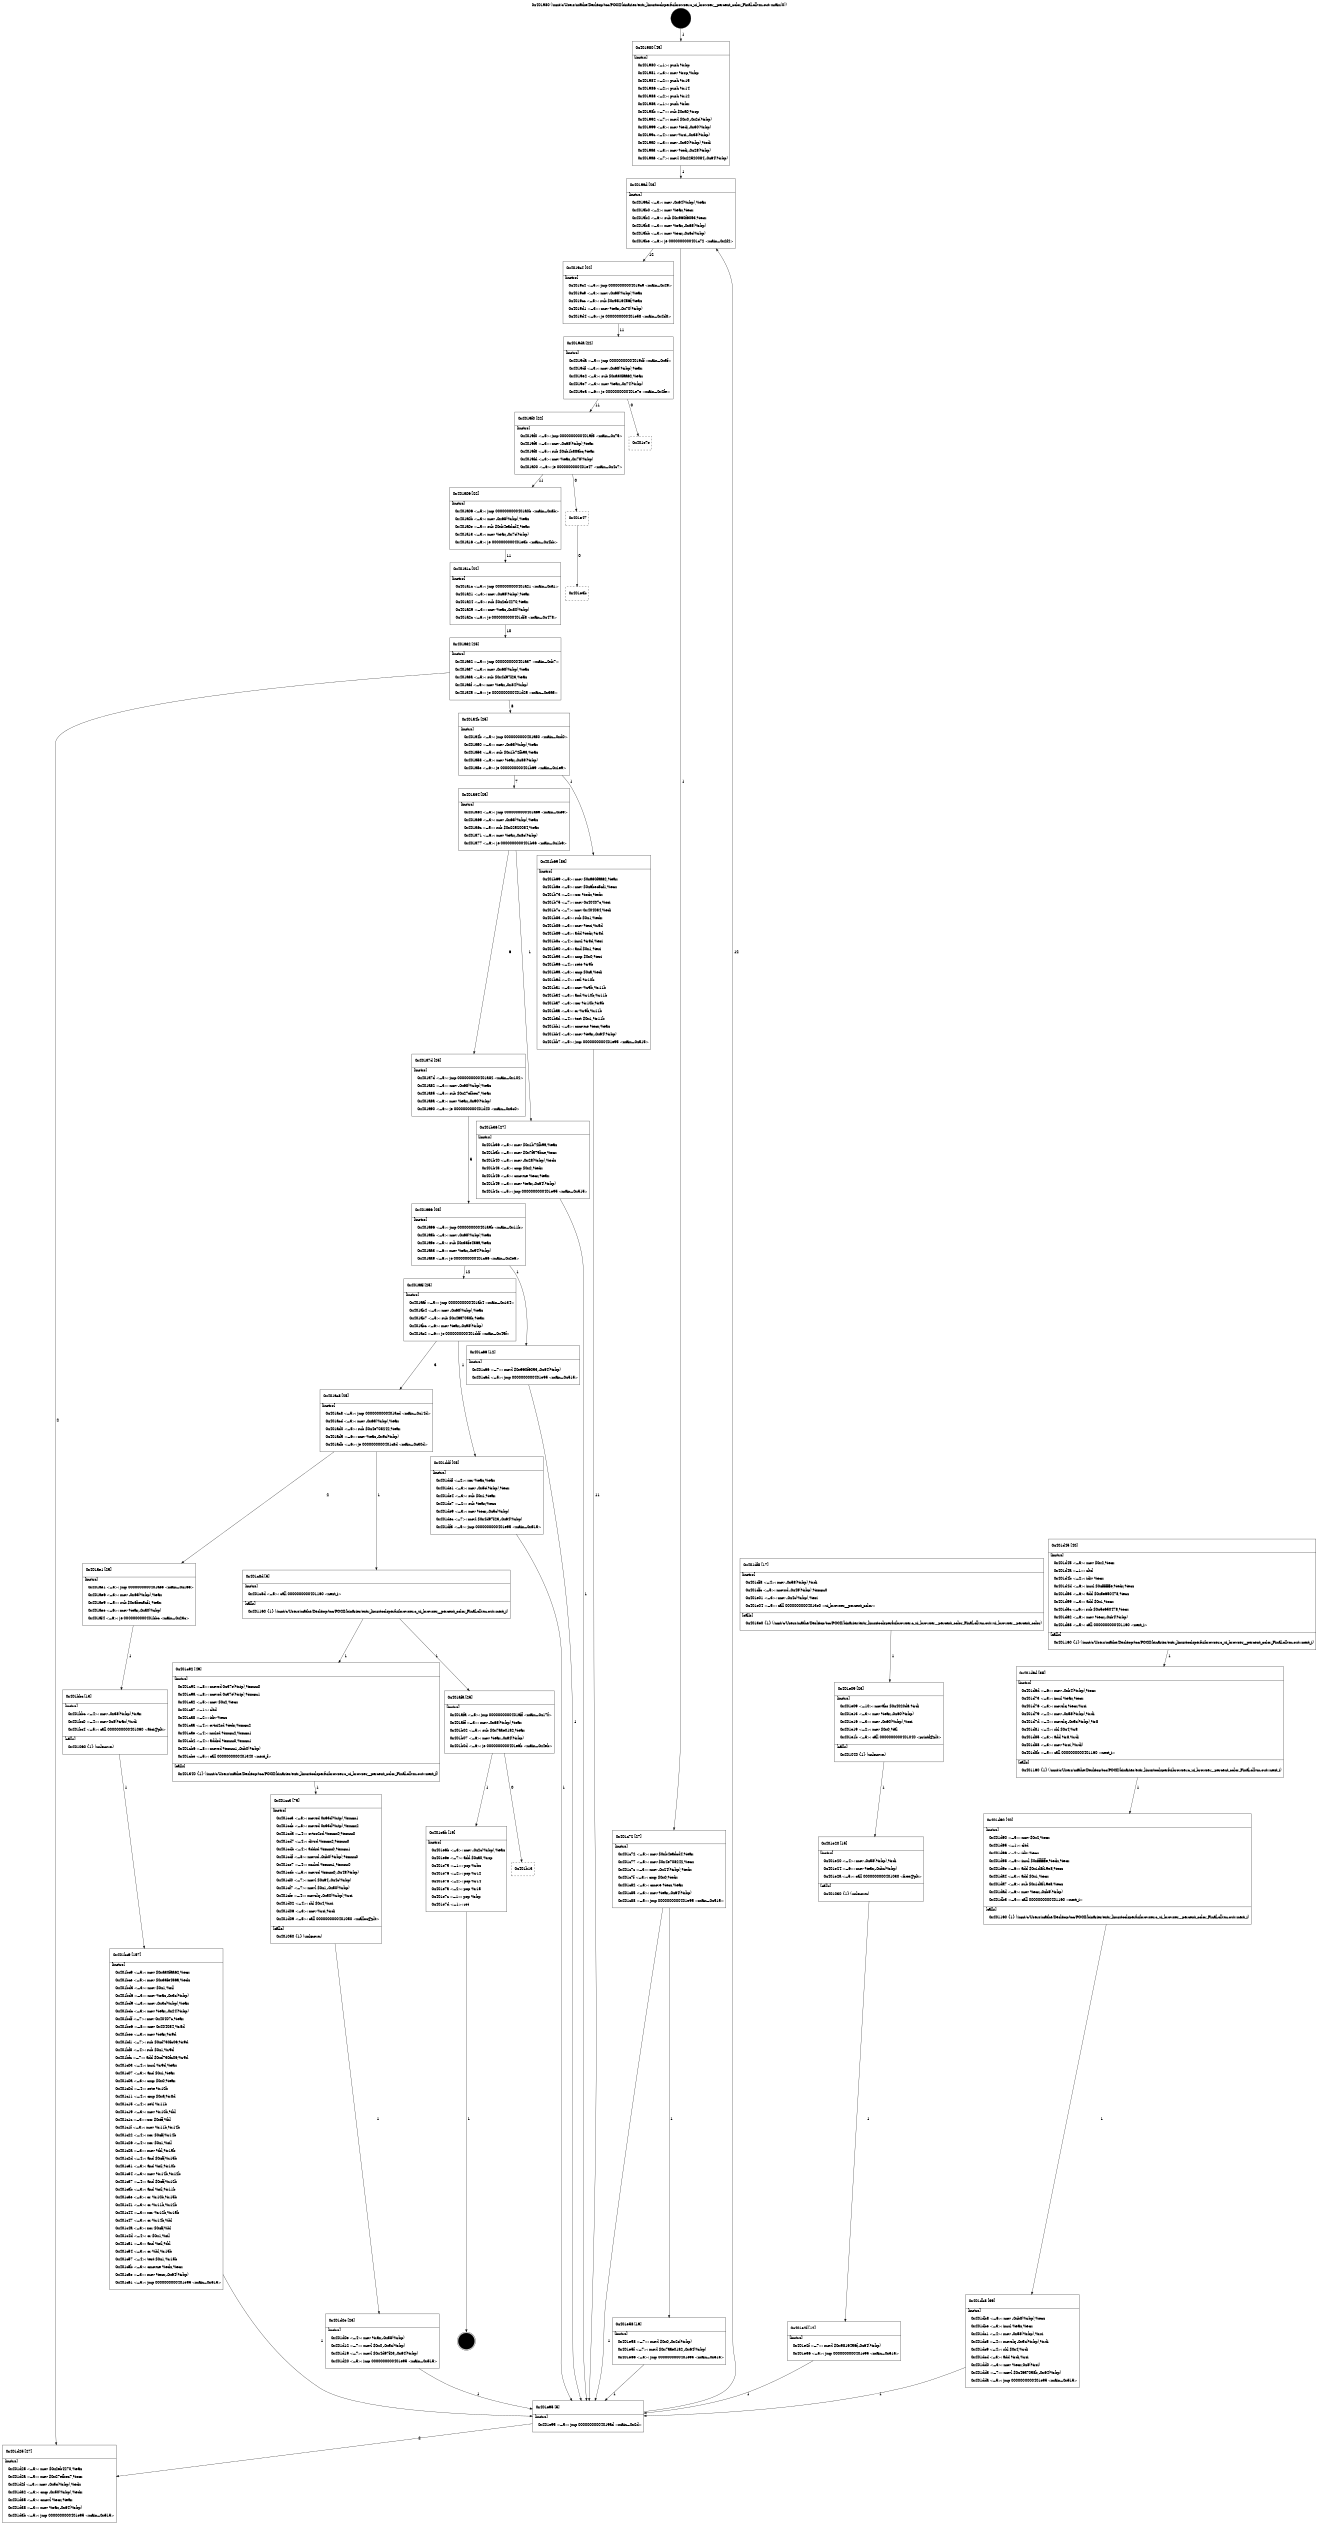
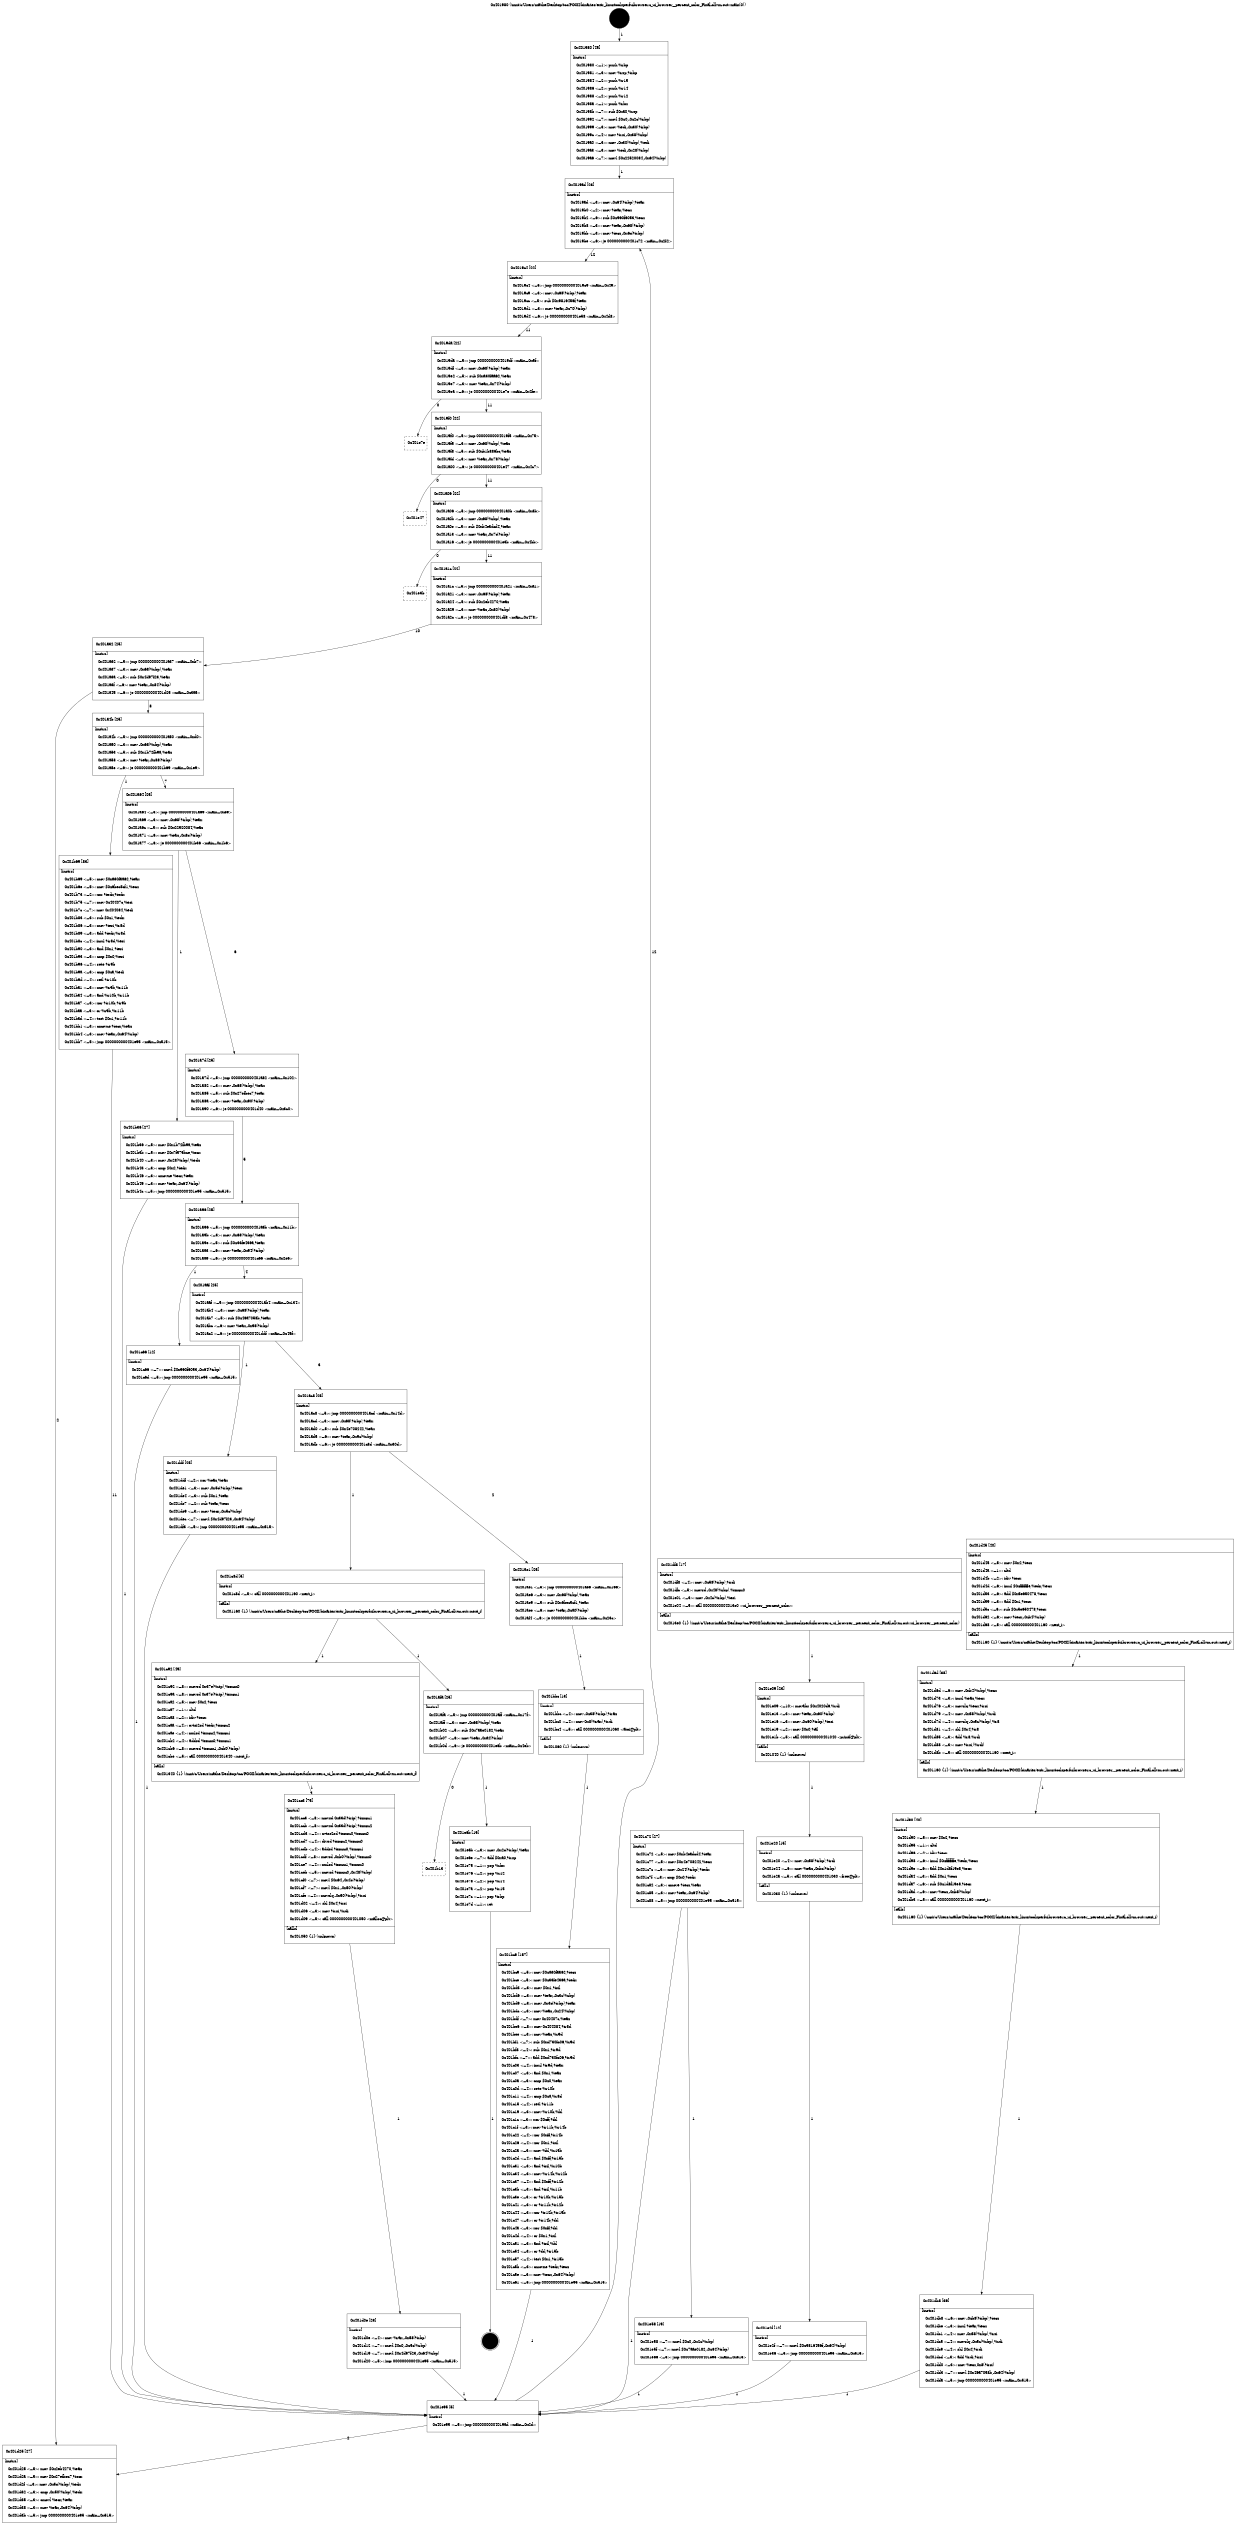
edge "0x401e47" -> "0x401e3b": now "0x401a06 [22]" -> "0x401e3b"
edge "0x4019ad [23]" -> "0x401c72 [27]": removed, label "1"
edge "0x401a96 [25]" -> "0x401aaf [25]": label " 12" -> " 4"
